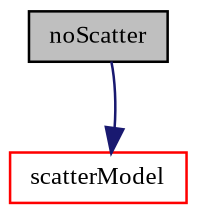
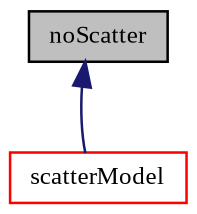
edge "noScatter" -> "scatterModel": reversed
